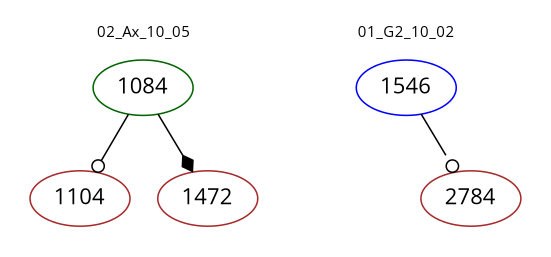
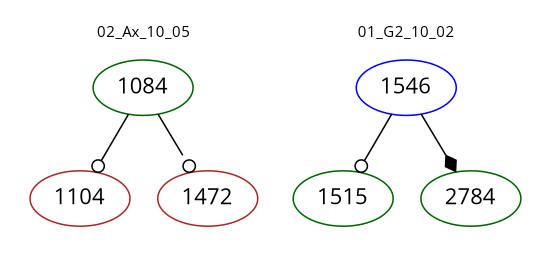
edge "1084" -> "1472": arrowhead diamond -> odot
edge "1546" -> "2784": arrowhead odot -> diamond
node "1515": added
node "2784": color brown -> darkgreen
